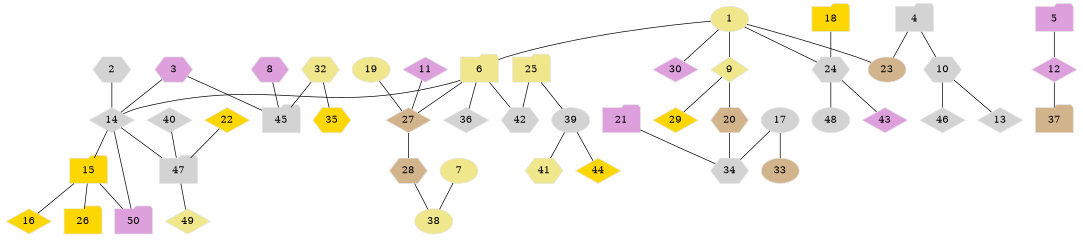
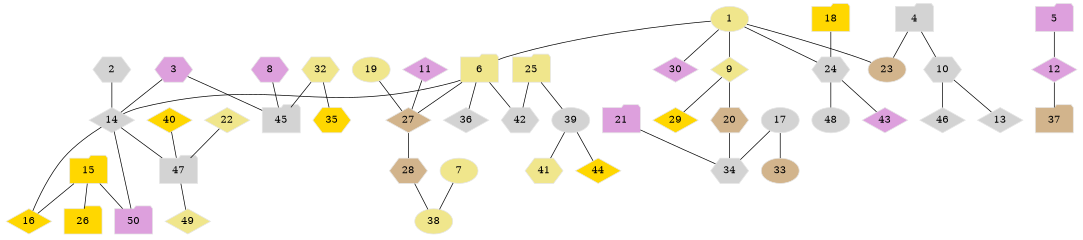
node "40": fillcolor lightgrey -> gold
node "22": fillcolor gold -> khaki
edge "14" -- "15": now "14" -- "16"
